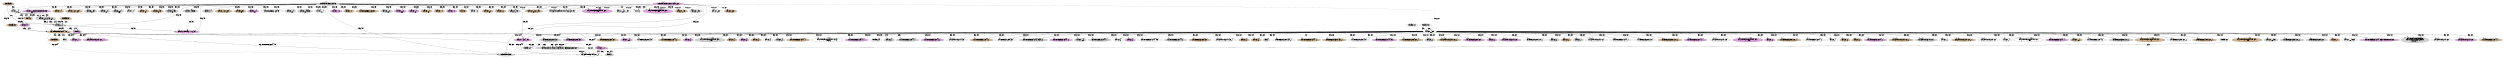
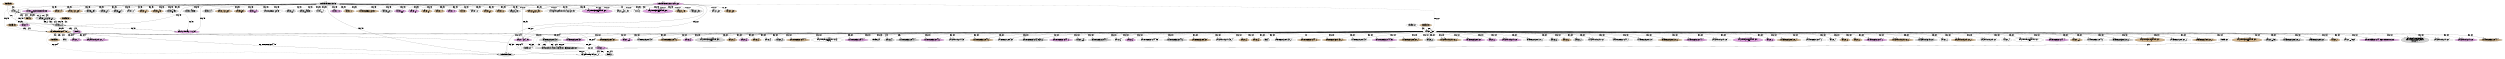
node "(Identifier,tlen)": fillcolor white -> tan
